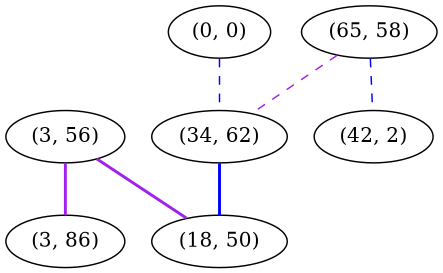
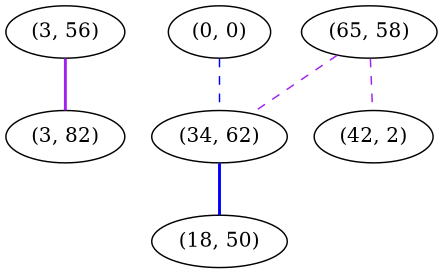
edge "(65, 58)" -- "(42, 2)": color blue -> purple
edge "(3, 56)" -- "(18, 50)": removed
node "(3, 86)": label "(3, 86)" -> "(3, 82)"
